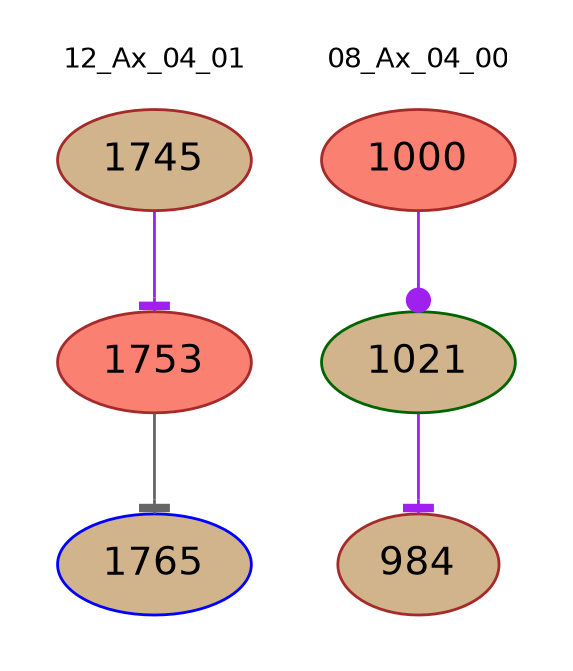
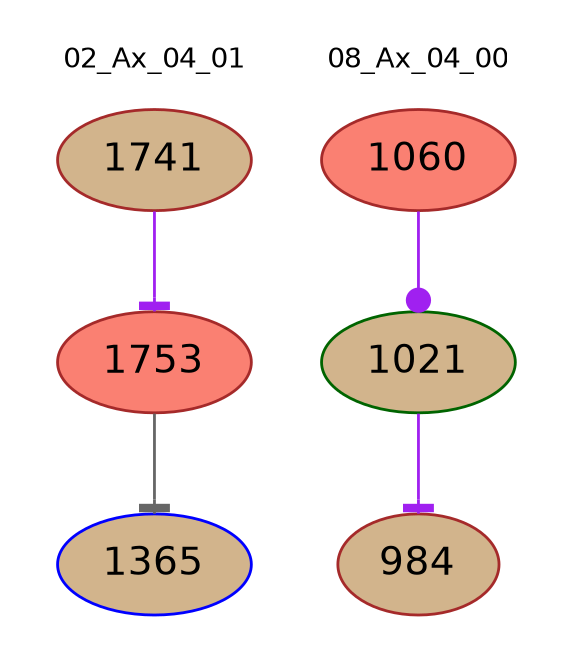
cluster "12_Ax_04_01": label "12_Ax_04_01" -> "02_Ax_04_01"
node "1745": label "1745" -> "1741"
node "1000": label "1000" -> "1060"
node "1765": label "1765" -> "1365"
